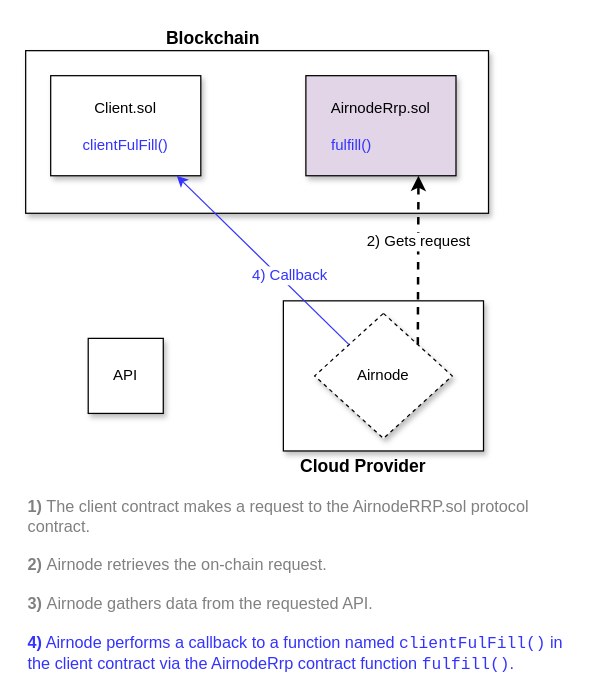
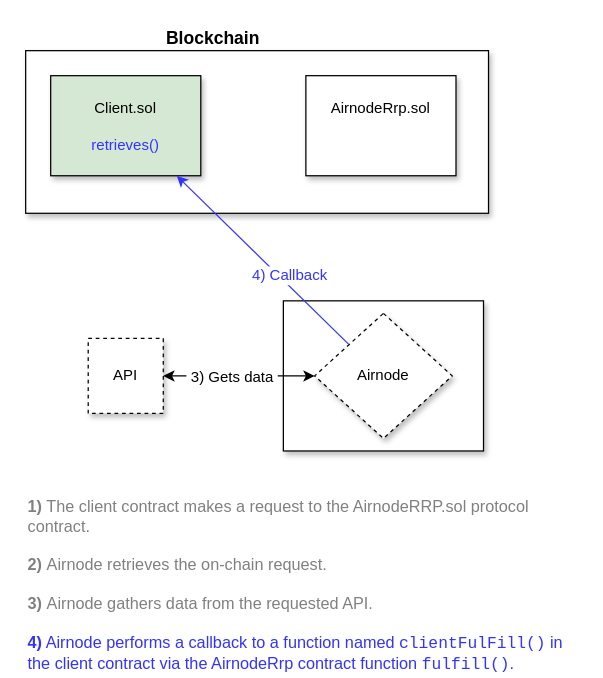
node "Client.sol": fillcolor #ffffff -> #d5e8d4
node "AirnodeRrp.sol": fillcolor #e1d5e7 -> #ffffff
node "clientFulFill()": label "clientFulFill()" -> "retrieves()"
node "fulfill()": removed
edge "Airnode" -> "AirnodeRrp.sol": removed, label "2) Gets request"
node "API": style solid -> dashed
edge "API" -- "Airnode": added, label "3) Gets data"
node "Cloud Provider": removed
